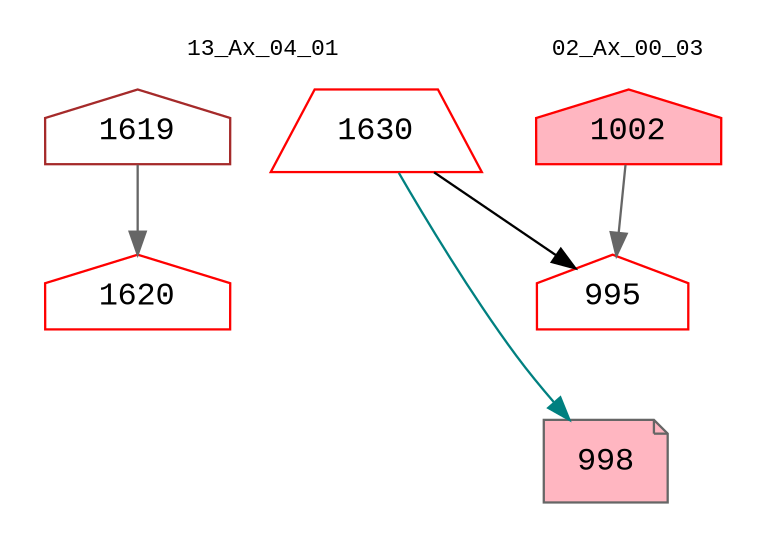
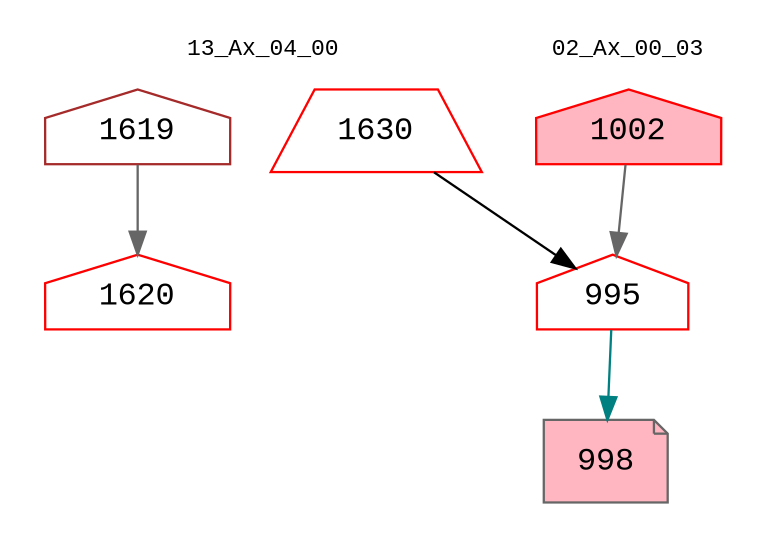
cluster "13_Ax_04_01": label "13_Ax_04_01" -> "13_Ax_04_00"
edge "1630" -> "998": now "995" -> "998"
